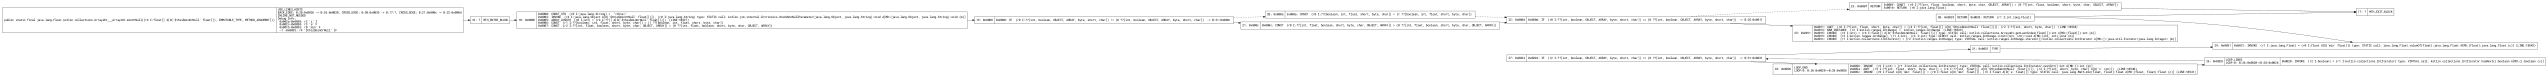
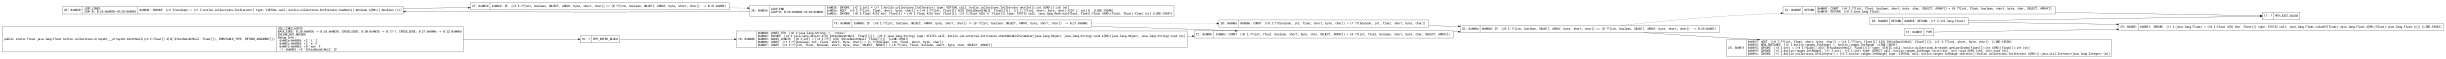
edge "20: 0x000a" -> "22: 0x000d": style dashed -> solid
edge "18: 0x0000" -> "19: 0x0008": now "18: 0x0000" -> "21: 0x000c"
edge "27: 0x0024" -> "31: 0x0031": removed
edge "27: 0x0024" -> "28: 0x0026": style solid -> dashed
